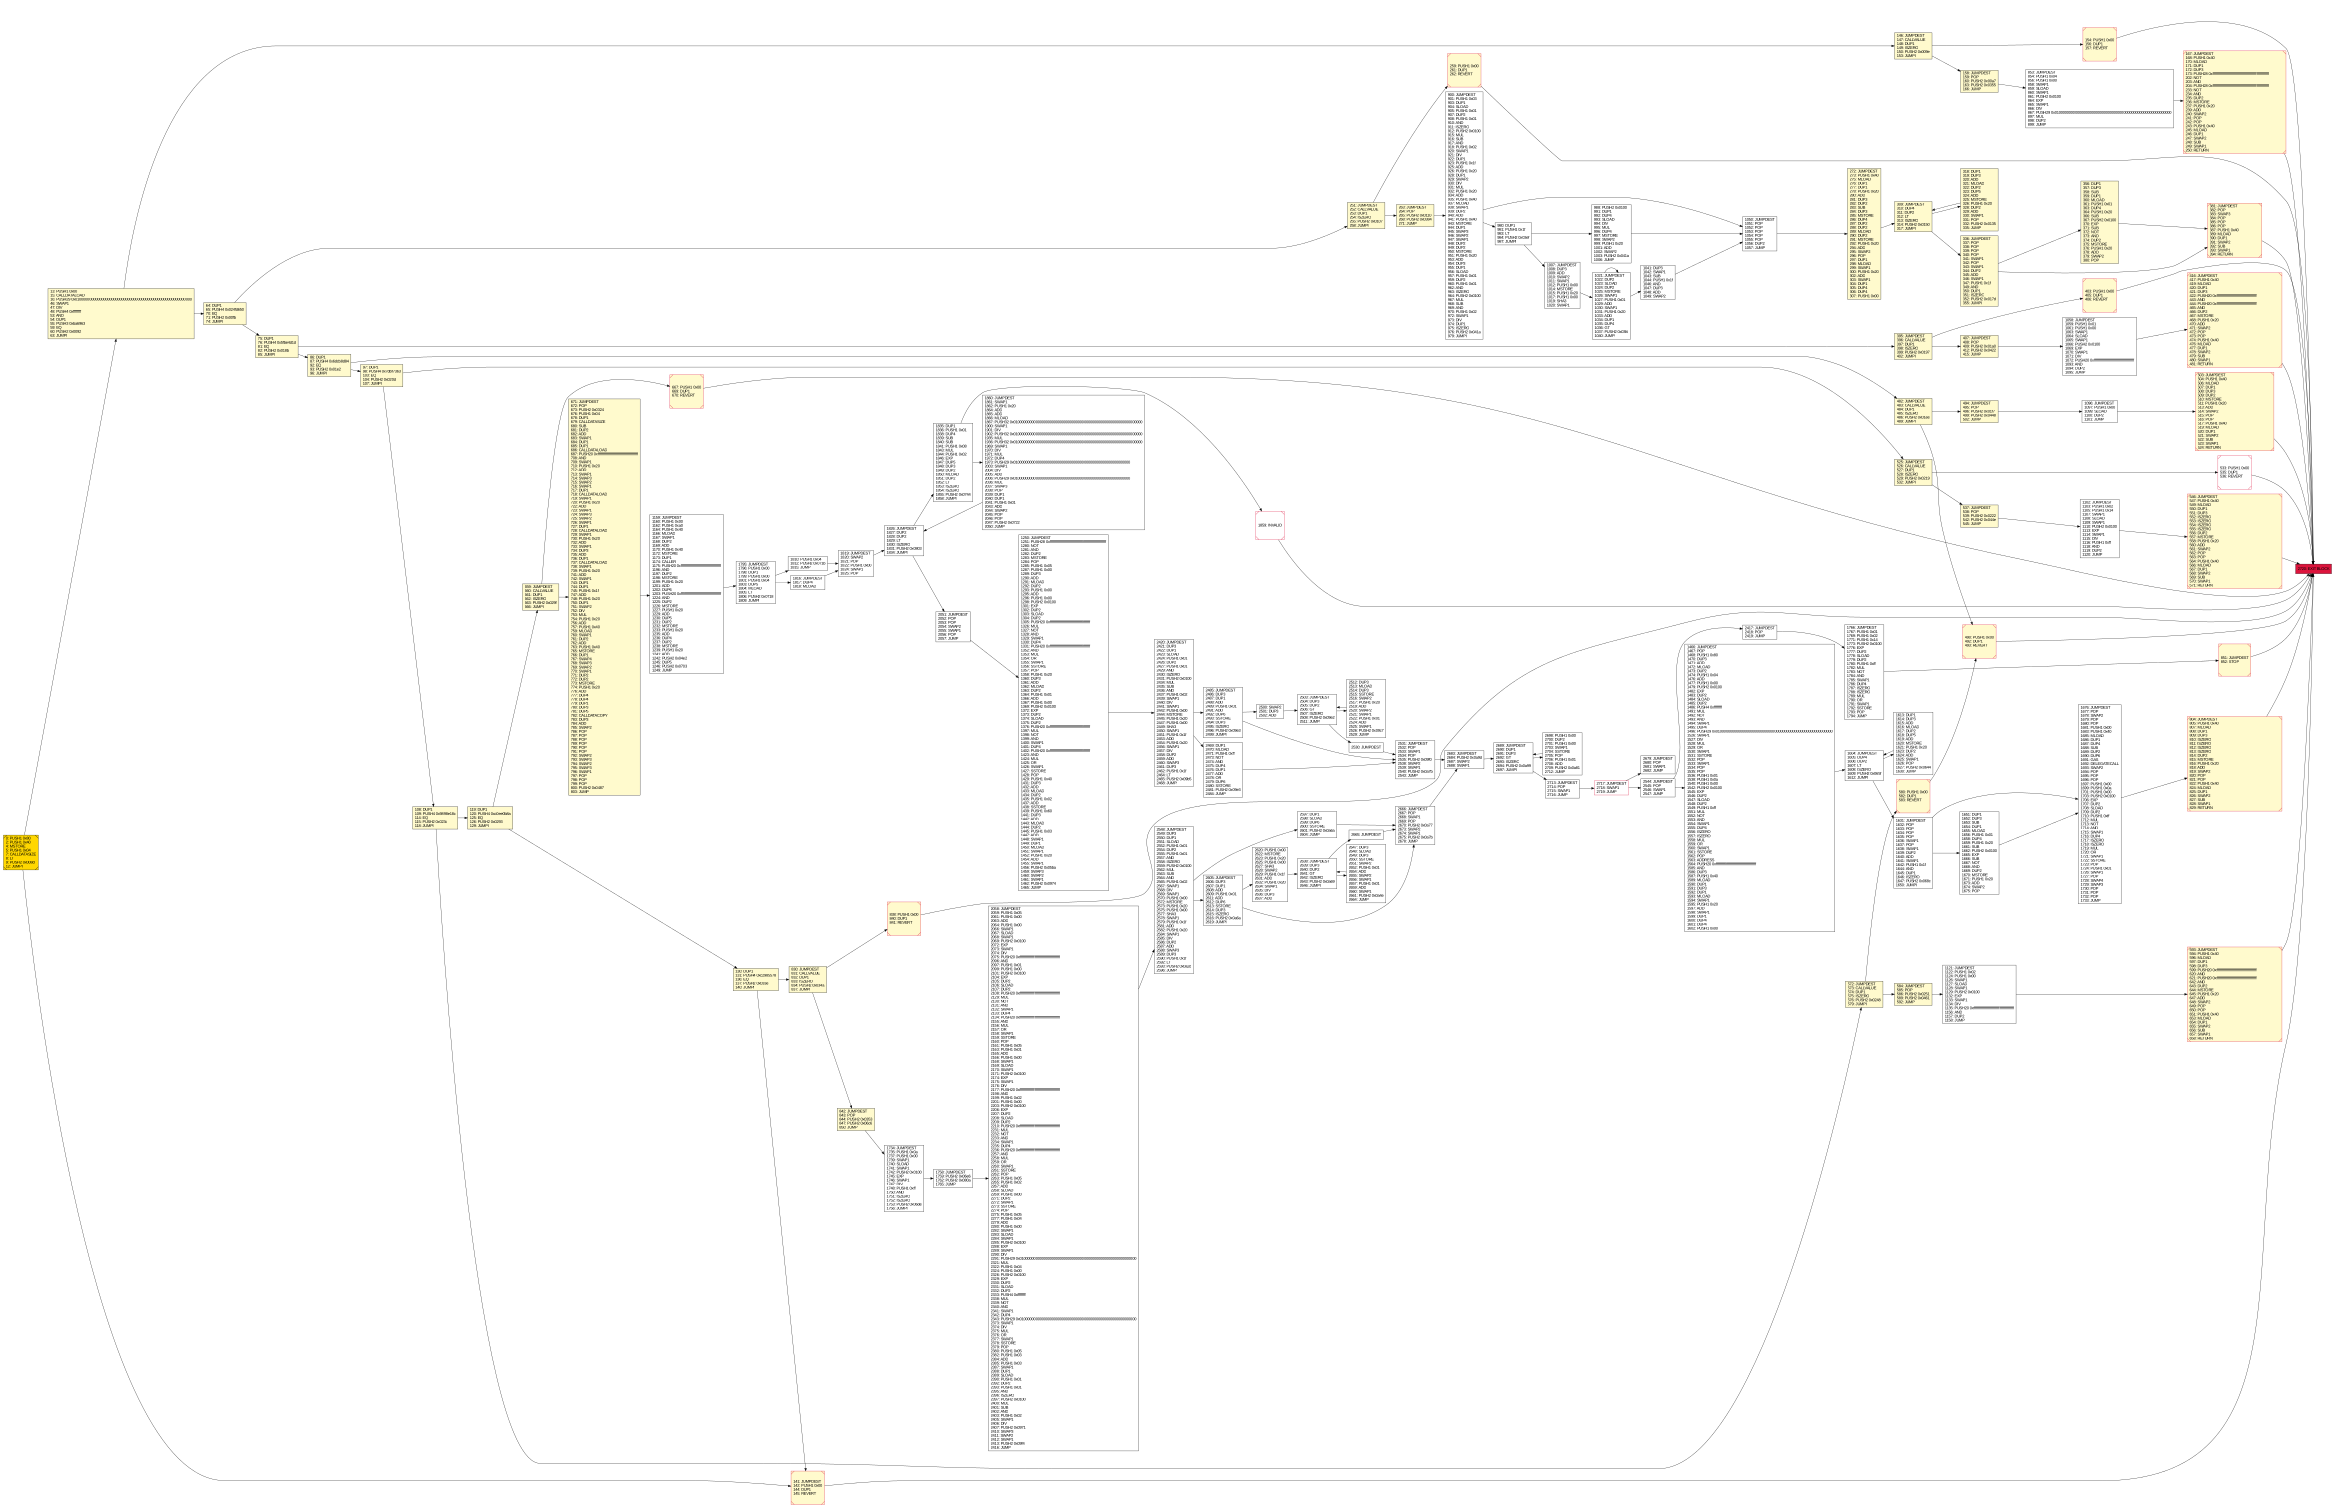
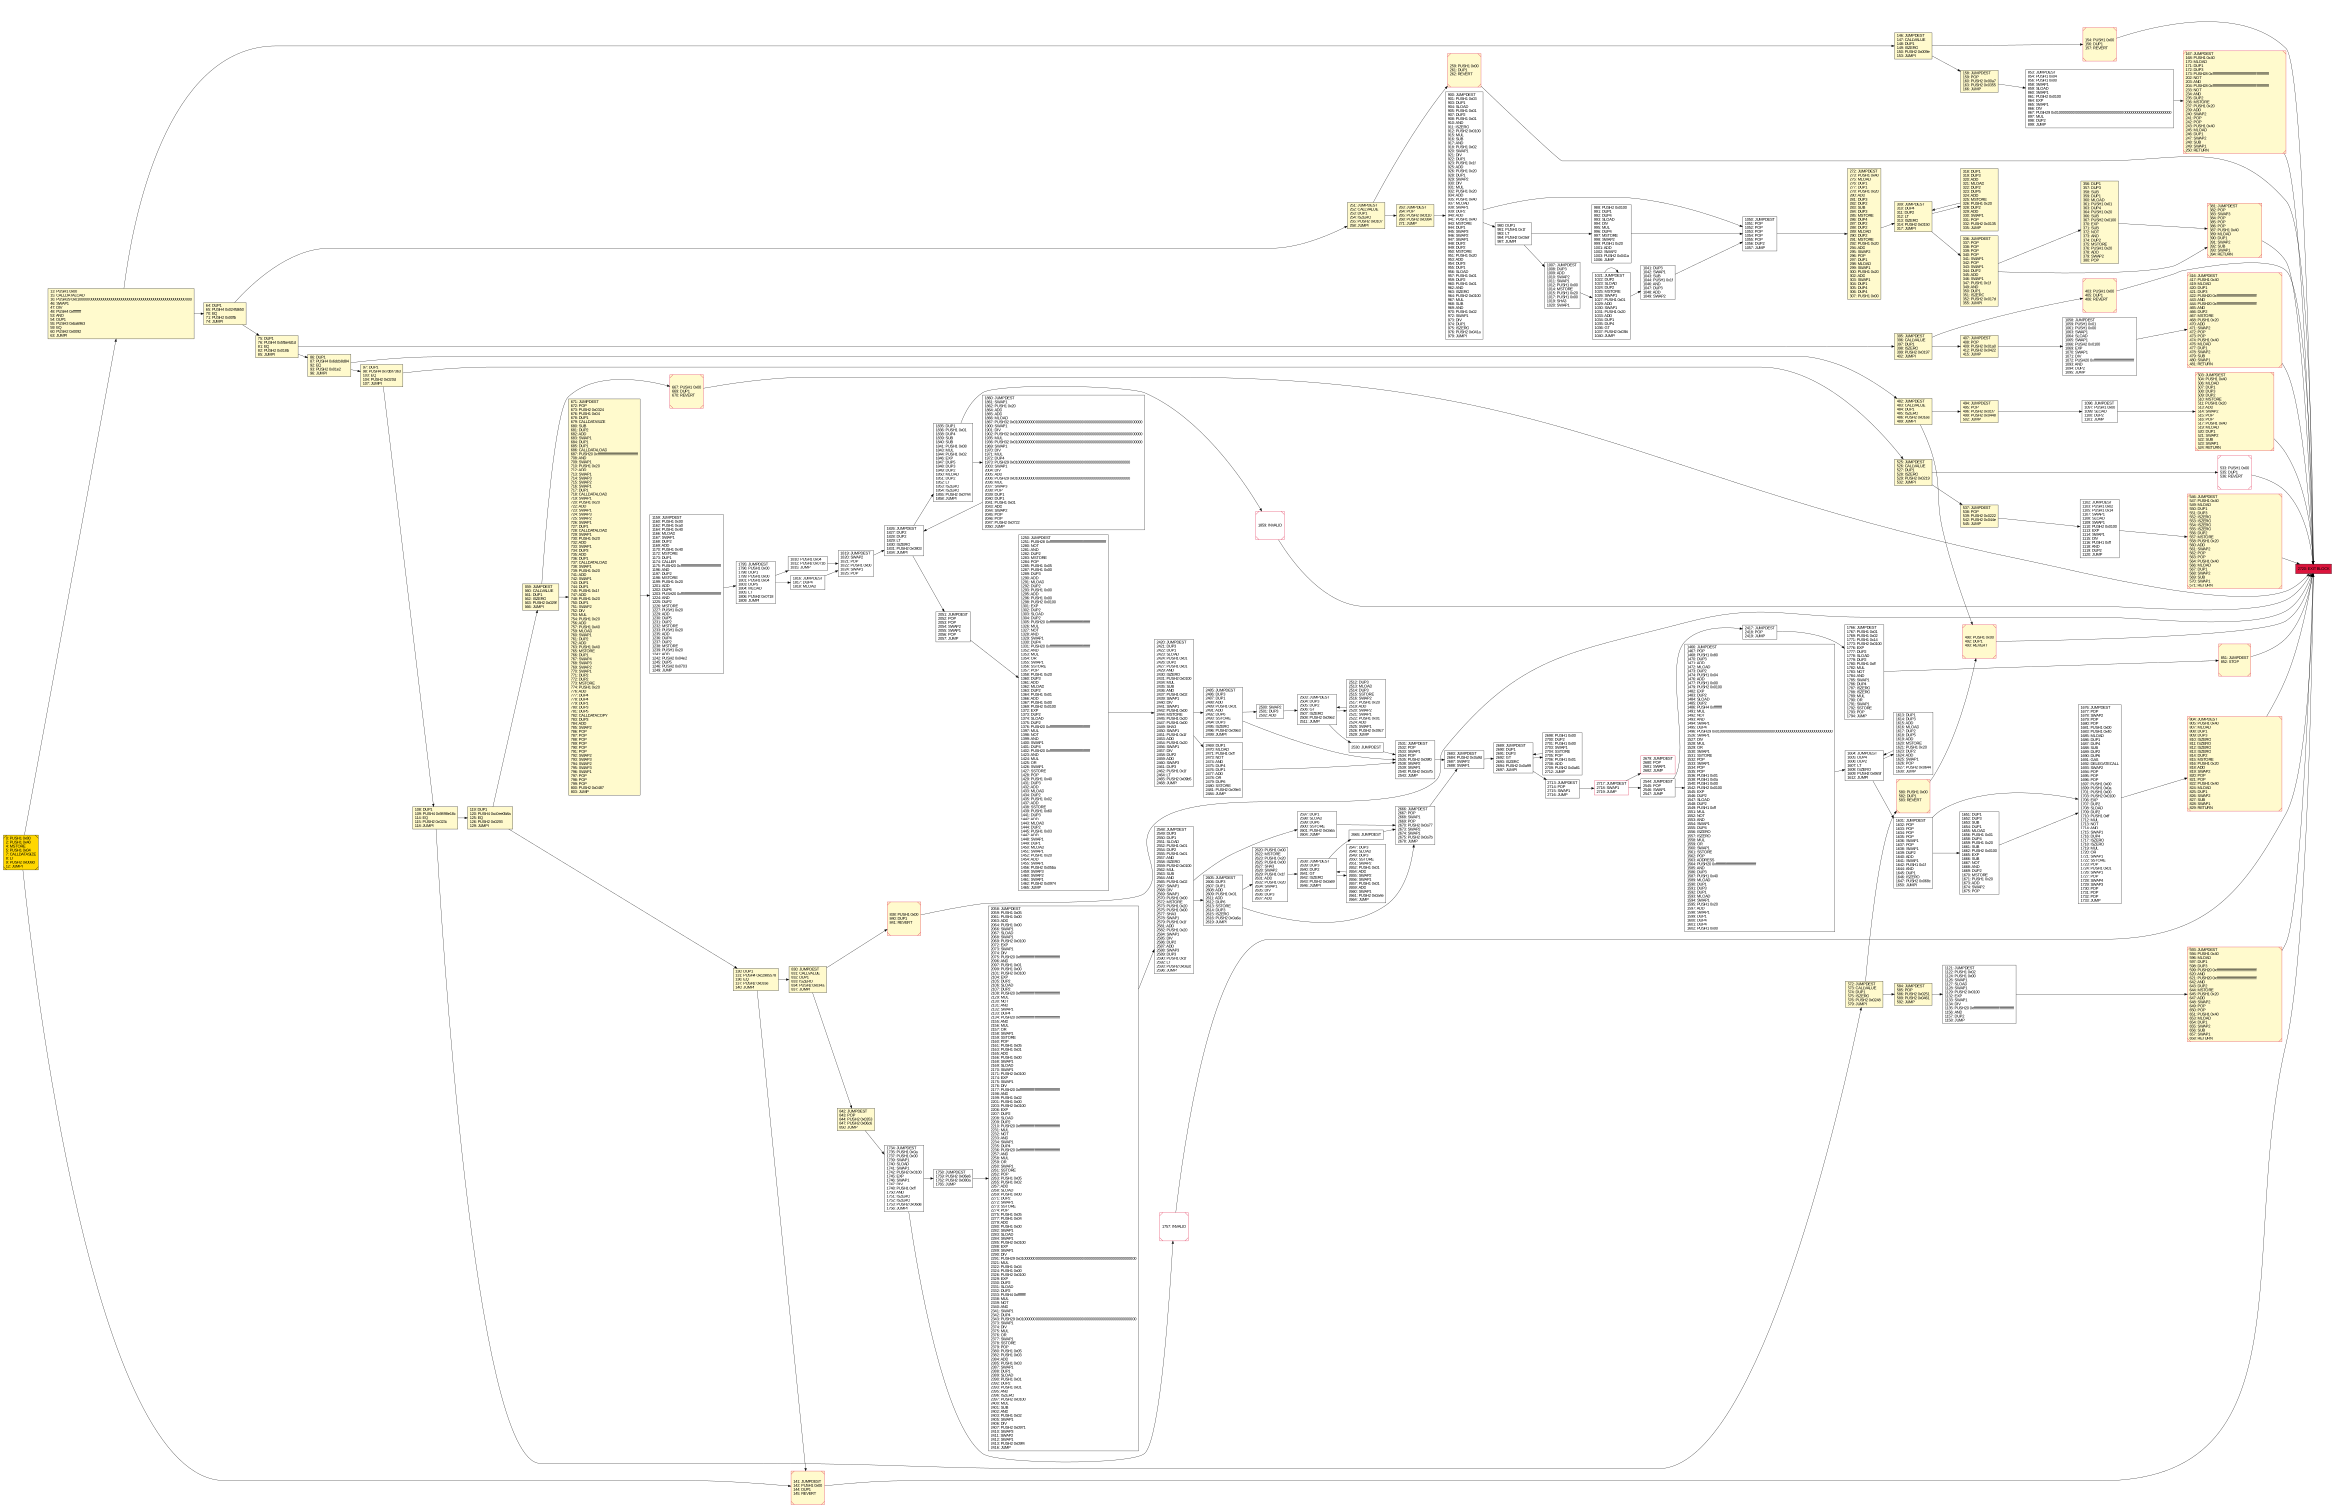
node "2679: JUMPDEST 2680: POP 2681: SWAP1 2682: JUMP": color black -> crimson
node "1757: INVALID": added
